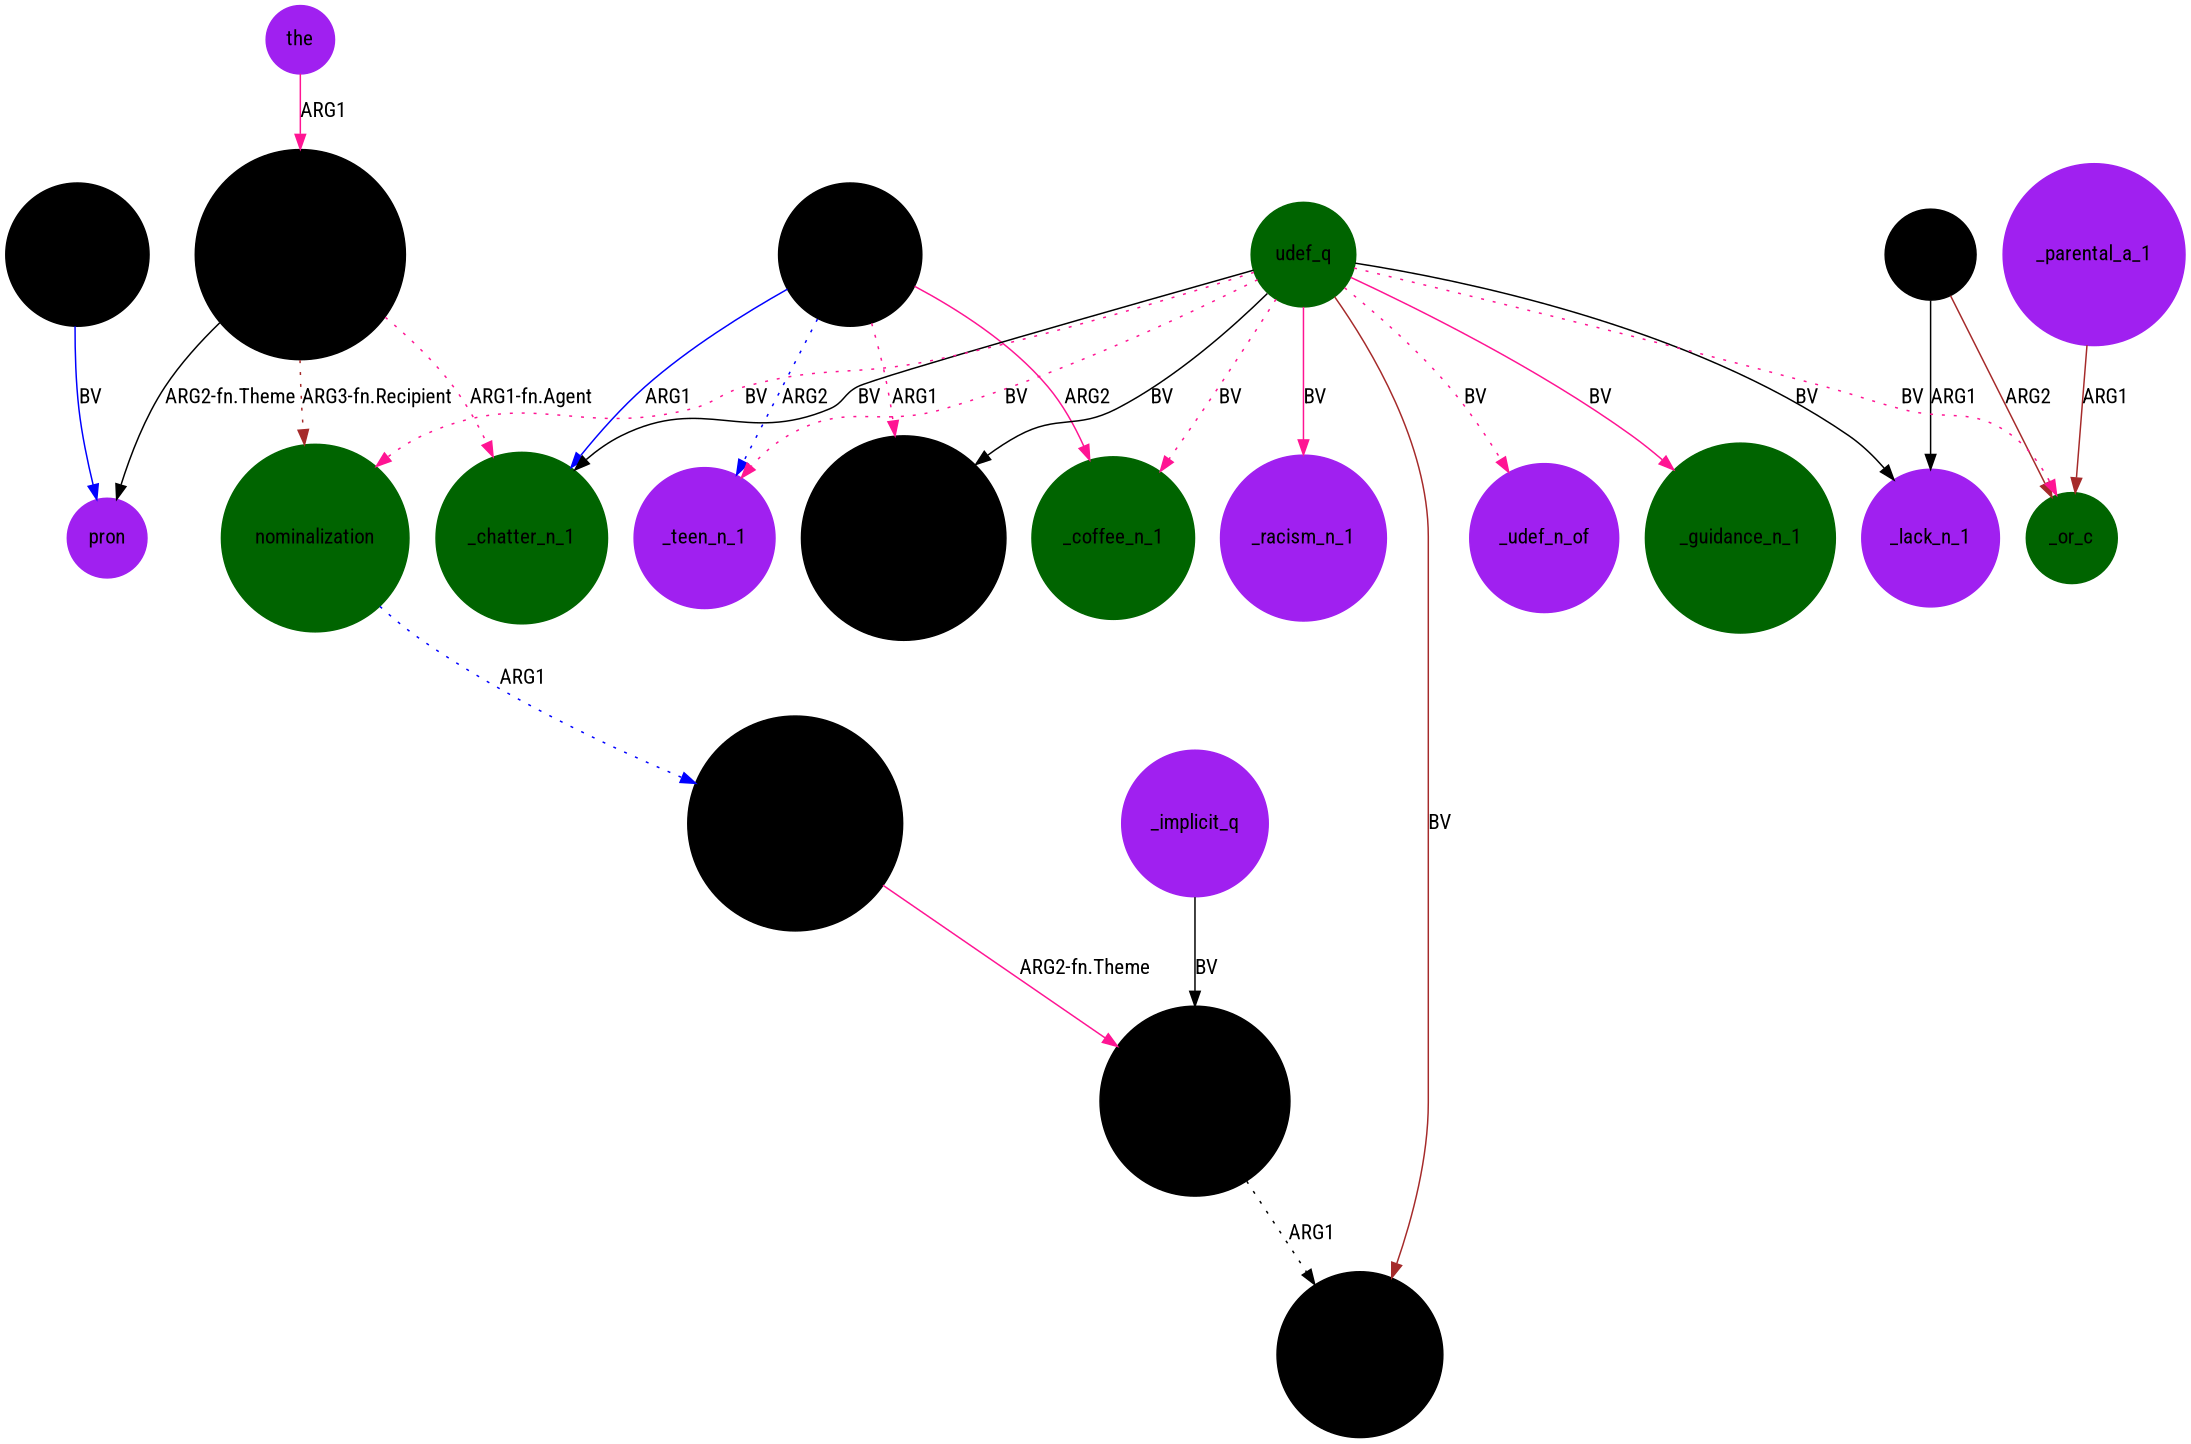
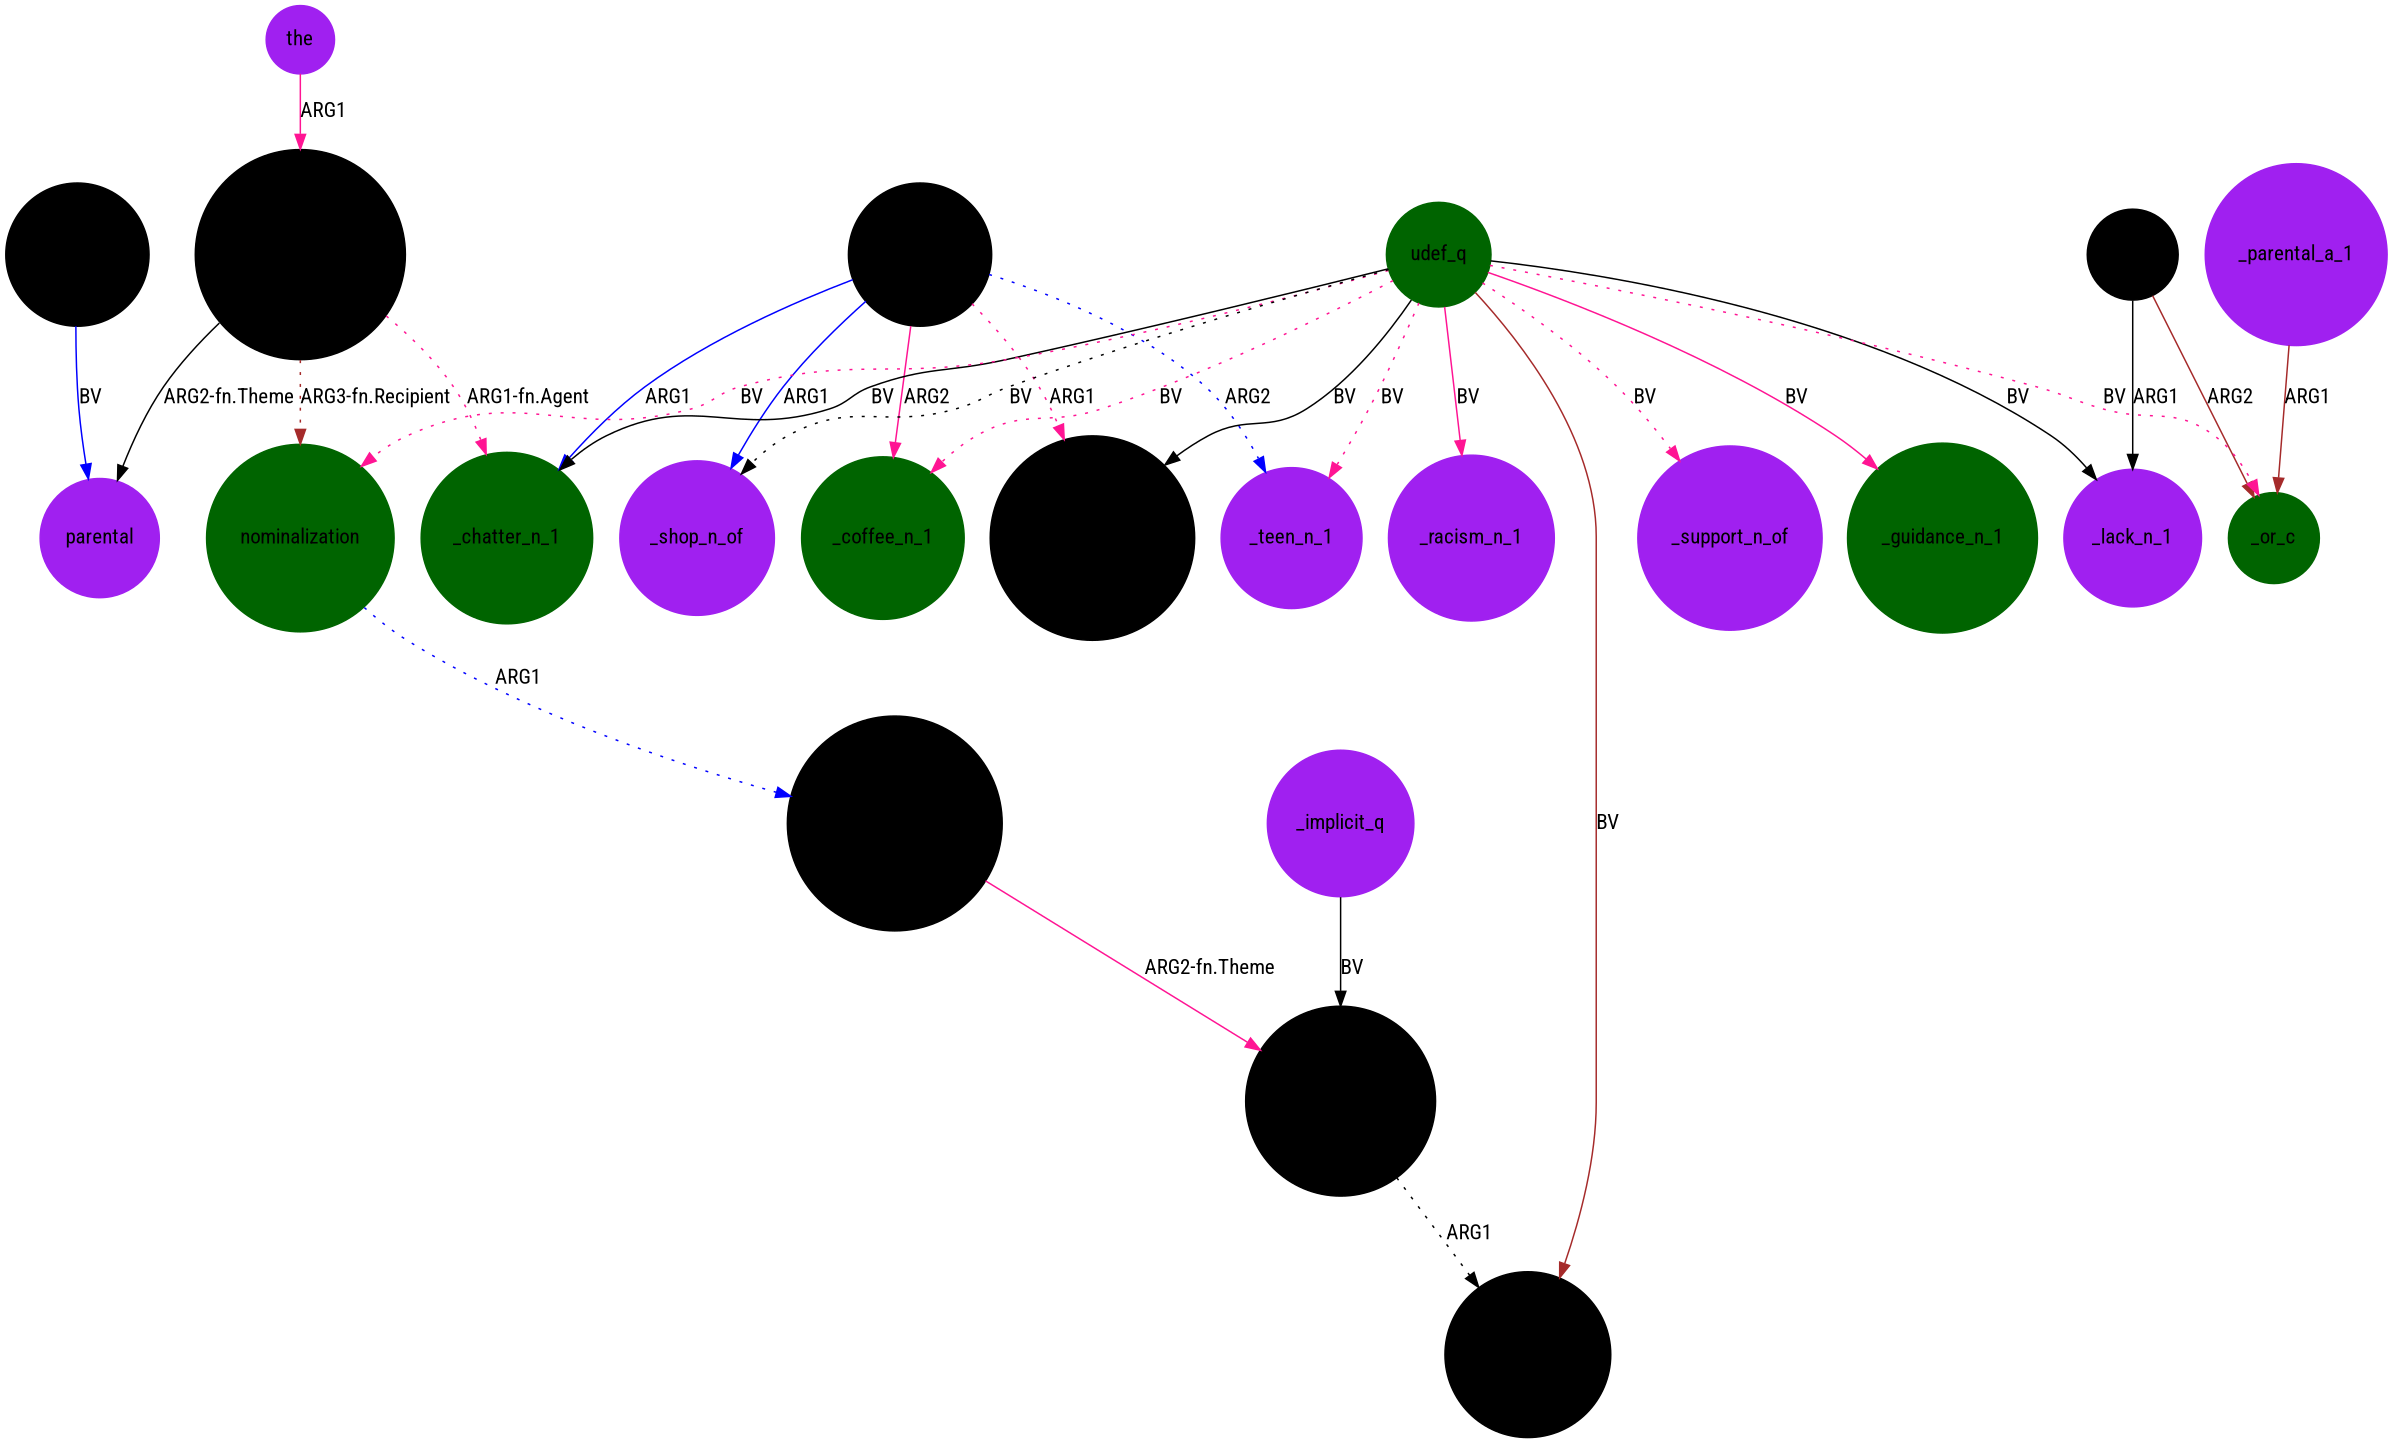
node "pron": label "pron" -> "parental"
node "_shop_n_of": added
node "_udef_n_of": label "_udef_n_of" -> "_support_n_of"
